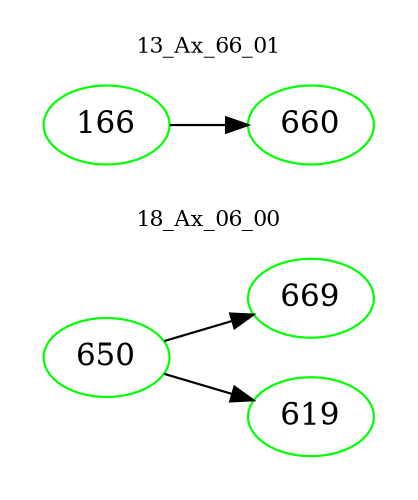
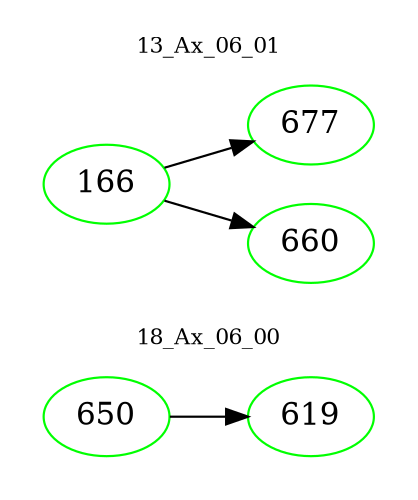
cluster "13_Ax_66_01": label "13_Ax_66_01" -> "13_Ax_06_01"
node "677": added
node "669": removed
